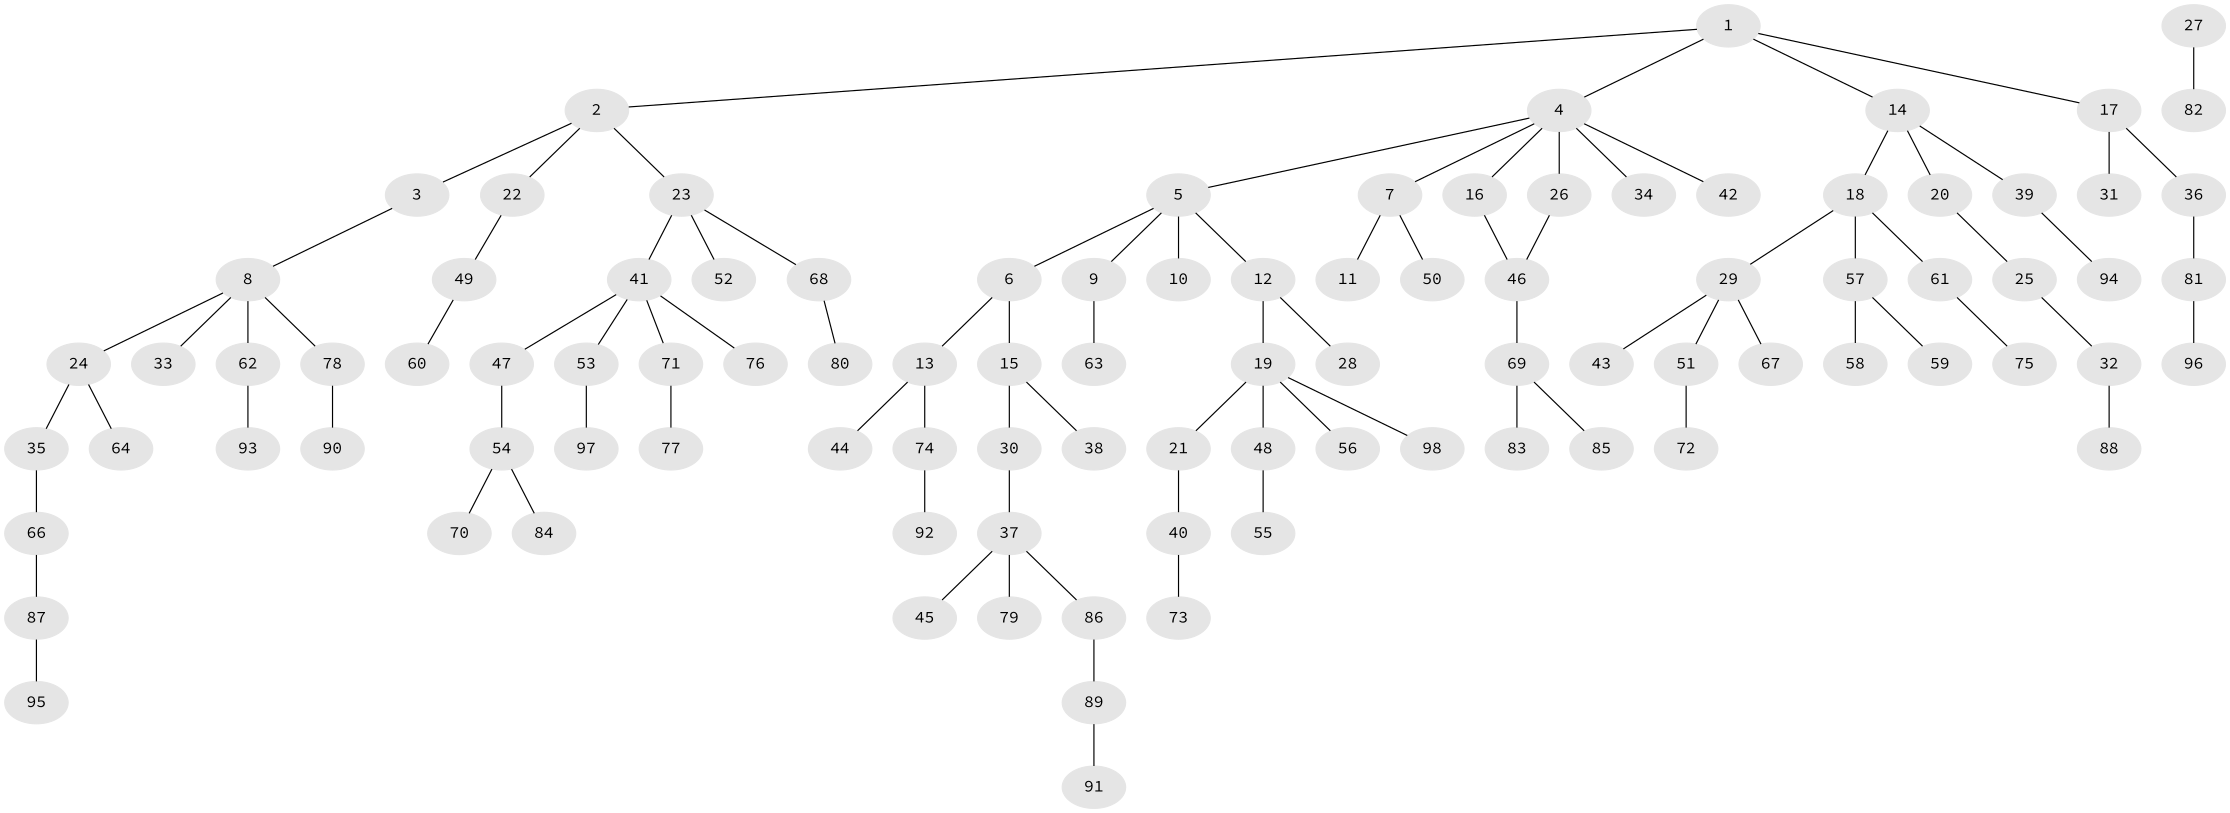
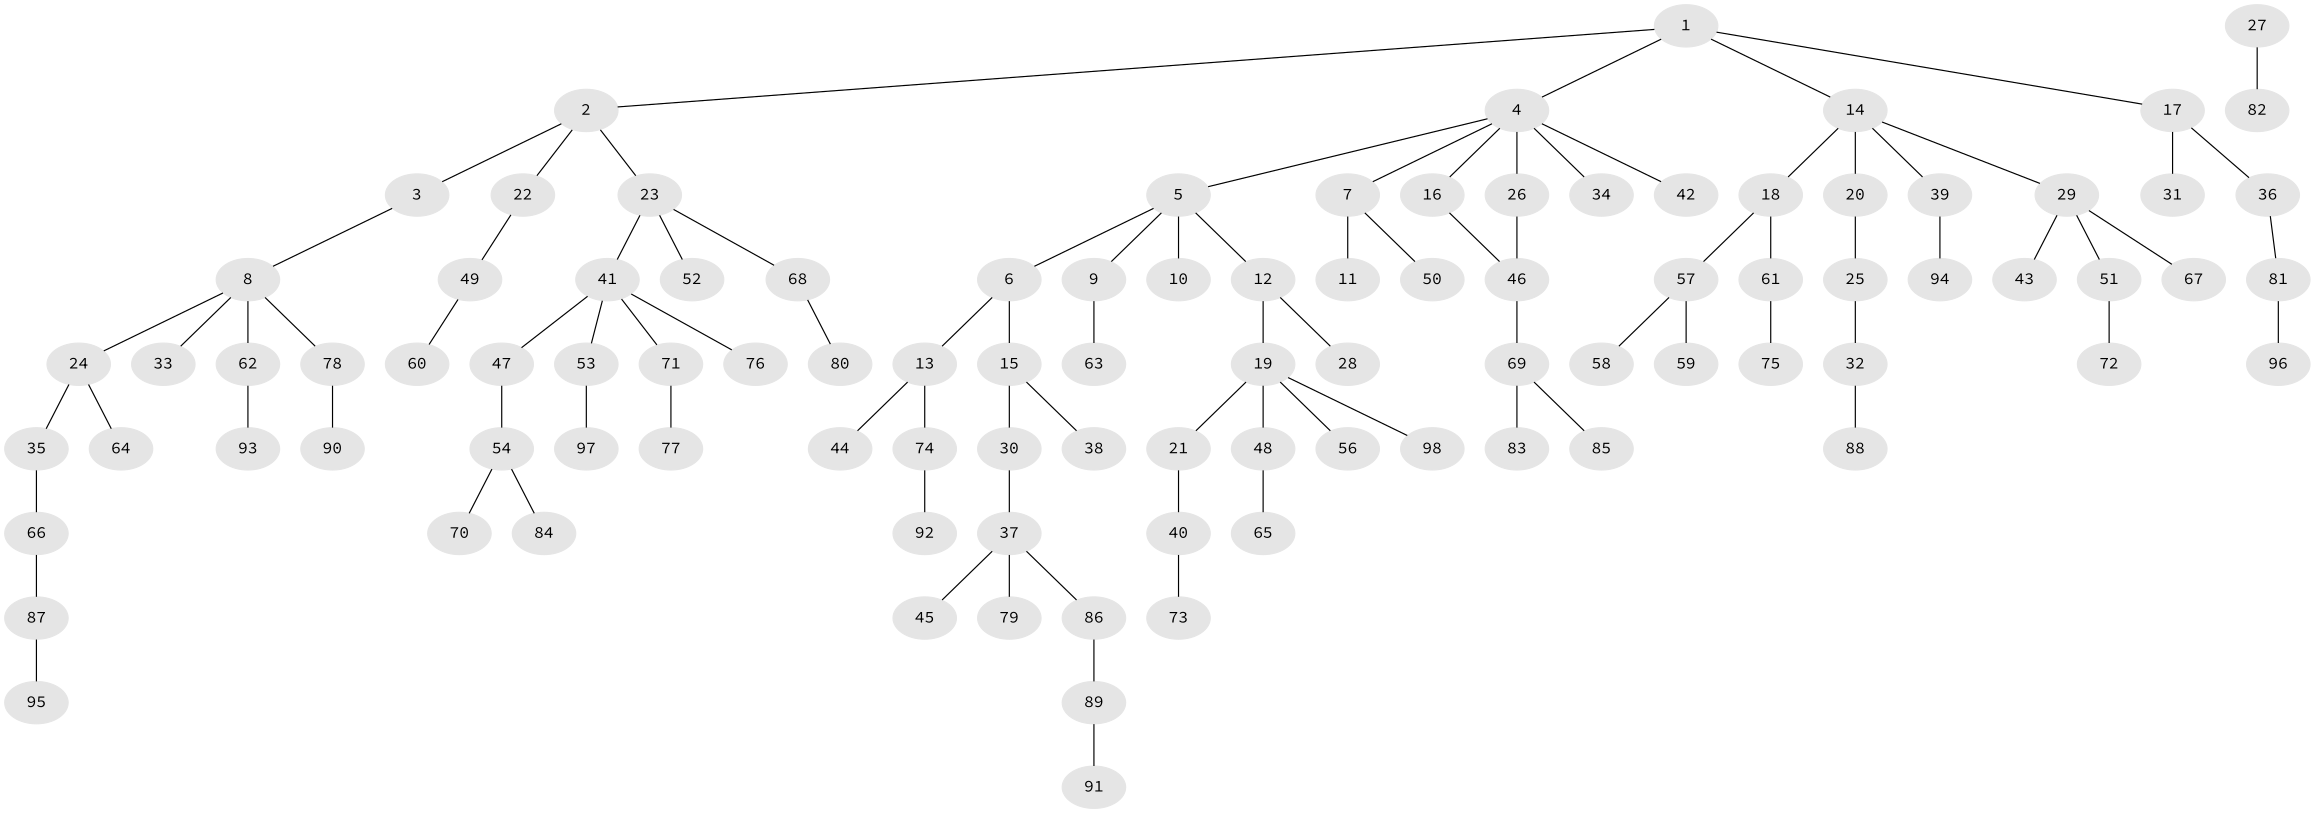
edge "18" -- "29": now "14" -- "29"
node "55": label "55" -> "65"
